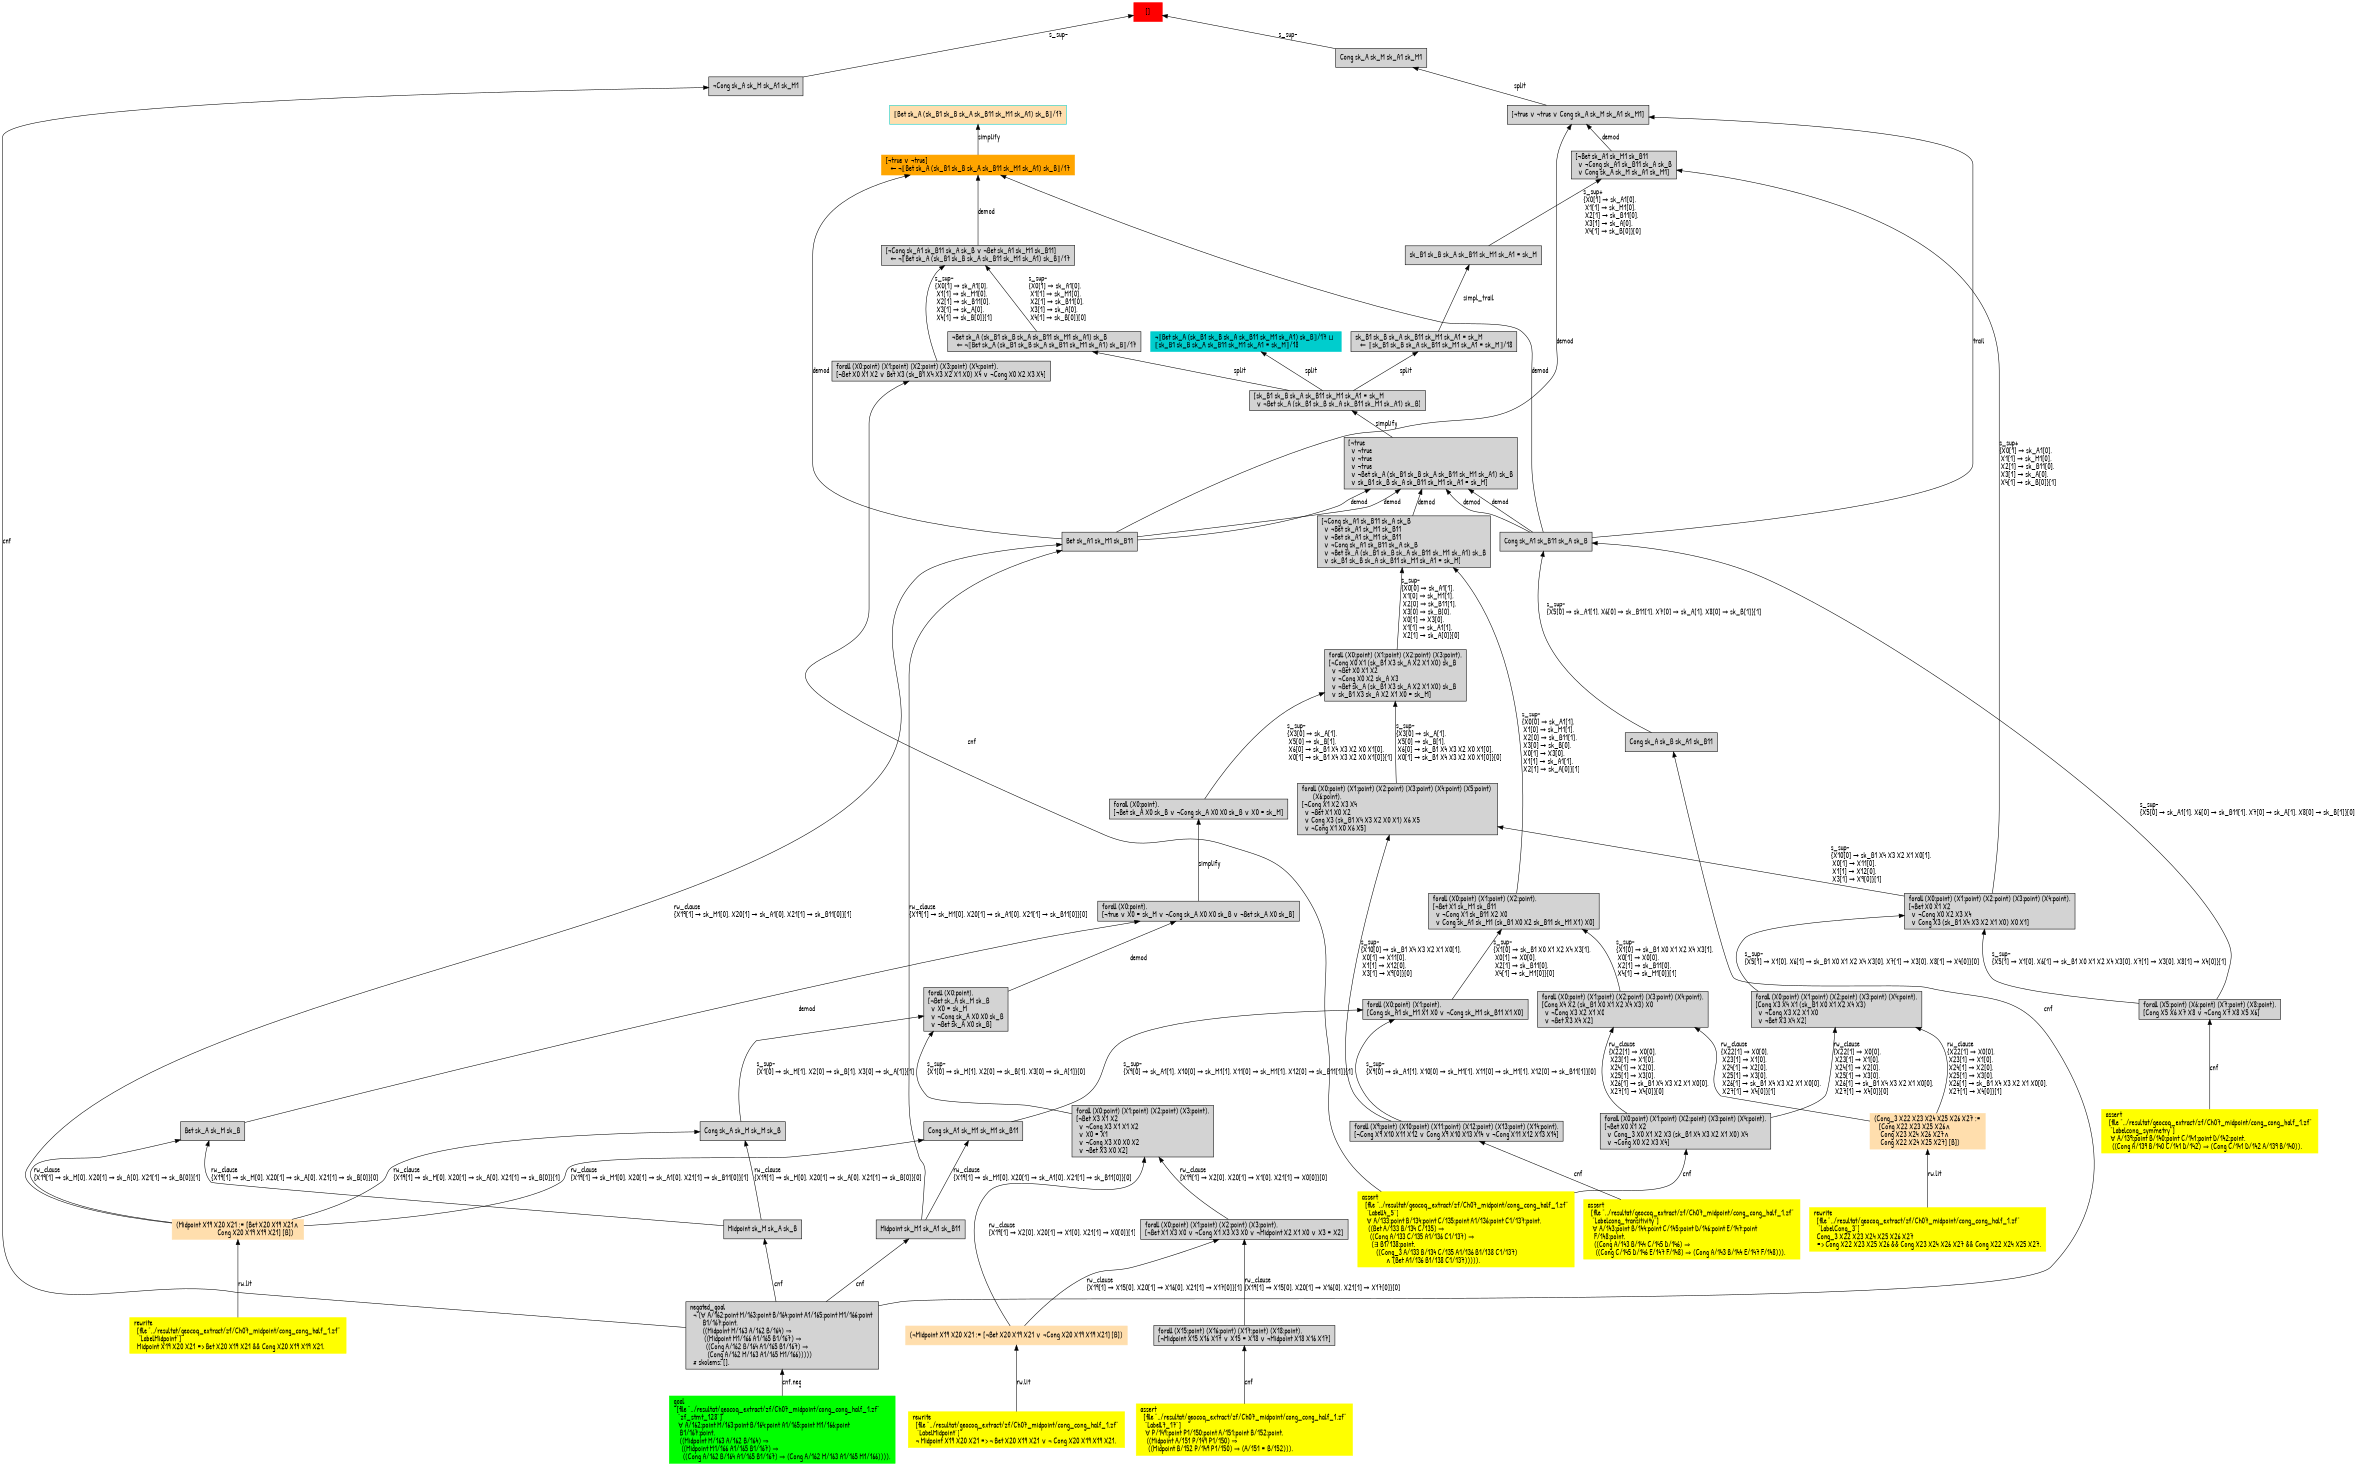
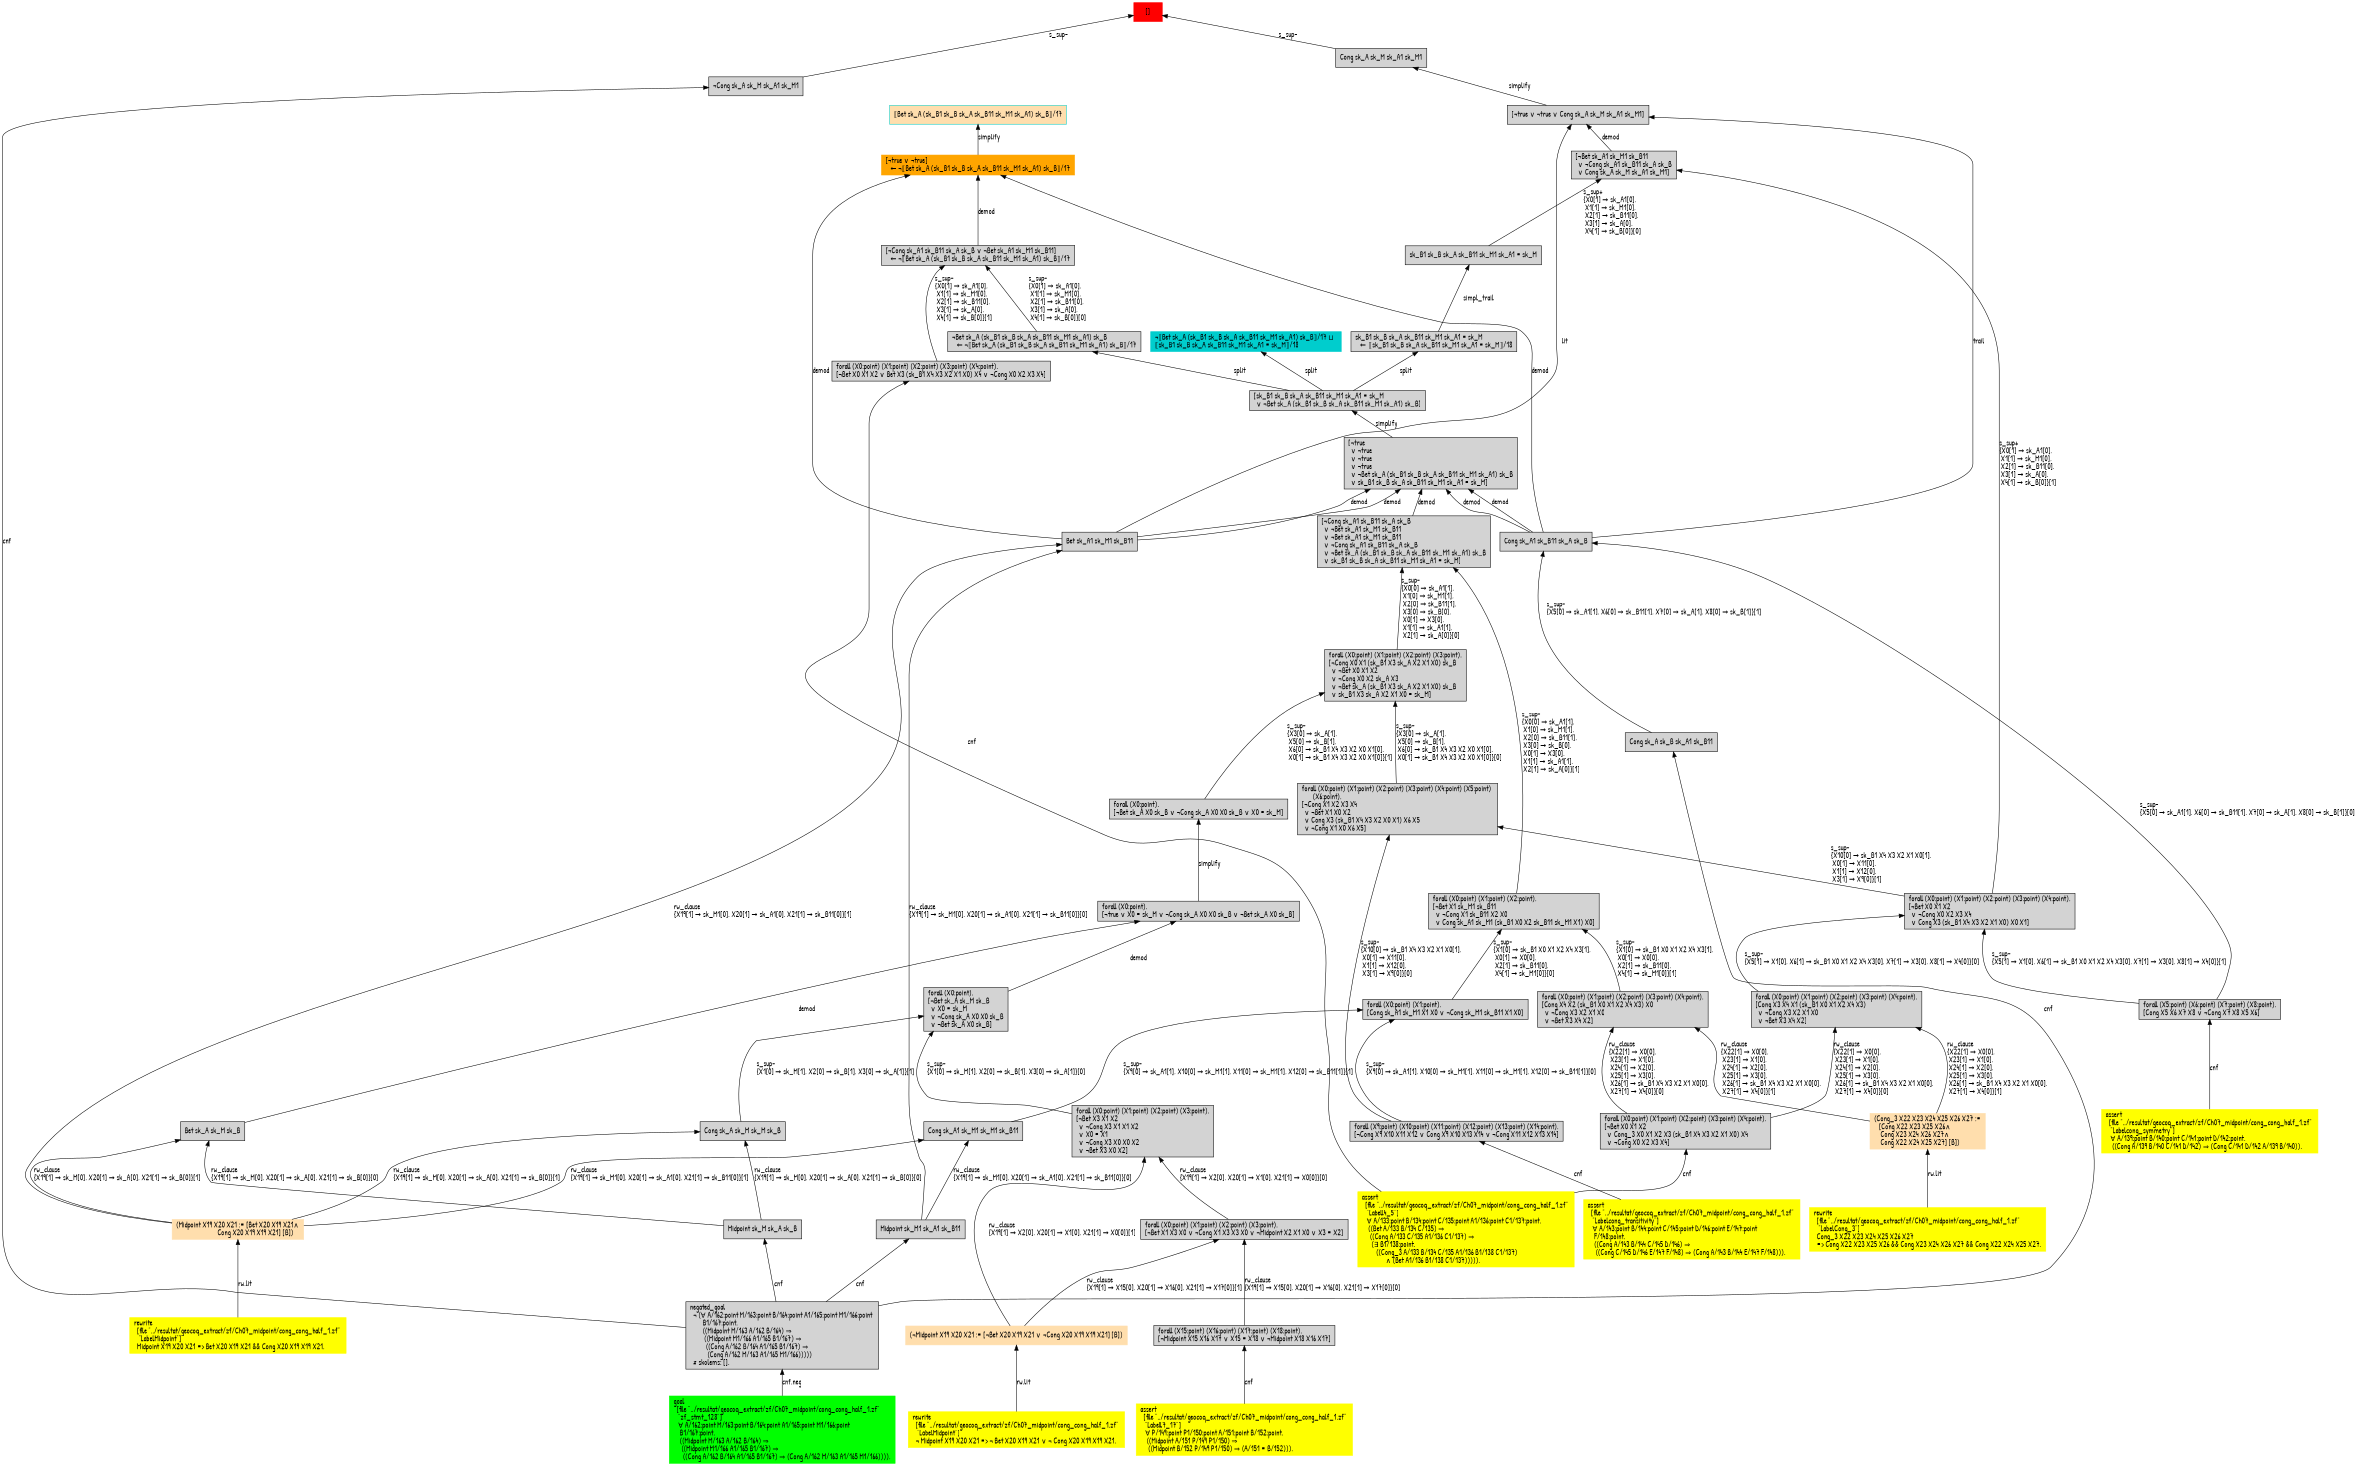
edge "[¬true ∨ ¬true ∨ Cong sk_A sk_M sk_A1 sk_M1]" -> "Cong sk_A sk_M sk_A1 sk_M1": label "split" -> "simplify"
edge "Bet sk_A1 sk_M1 sk_B11" -> "[¬true ∨ ¬true ∨ Cong sk_A sk_M sk_A1 sk_M1]": label "demod" -> "lit"
